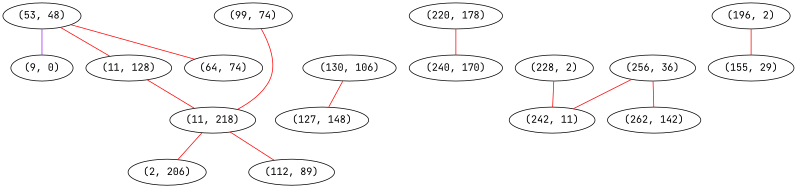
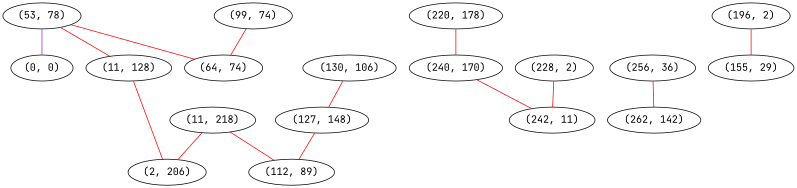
node "(53, 48)": label "(53, 48)" -> "(53, 78)"
node "(9, 0)": label "(9, 0)" -> "(0, 0)"
edge "(99, 74)" -- "(11, 218)": now "(99, 74)" -- "(64, 74)"
edge "(11, 128)" -- "(11, 218)": now "(11, 128)" -- "(2, 206)"
edge "(256, 36)" -- "(242, 11)": now "(240, 170)" -- "(242, 11)"
edge "(127, 148)" -- "(112, 89)": added
